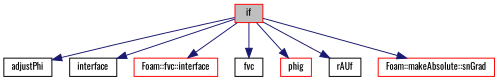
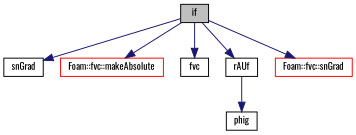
node "if": color red -> black
edge "if" -> "phig": now "rAUf" -> "phig"
node "adjustPhi": label "adjustPhi" -> "snGrad"
node "interface": removed
node "Foam::fvc::interface": label "Foam::fvc::interface" -> "Foam::fvc::makeAbsolute"
node "phig": color red -> black
node "Foam::makeAbsolute::snGrad": label "Foam::makeAbsolute::snGrad" -> "Foam::fvc::snGrad"
